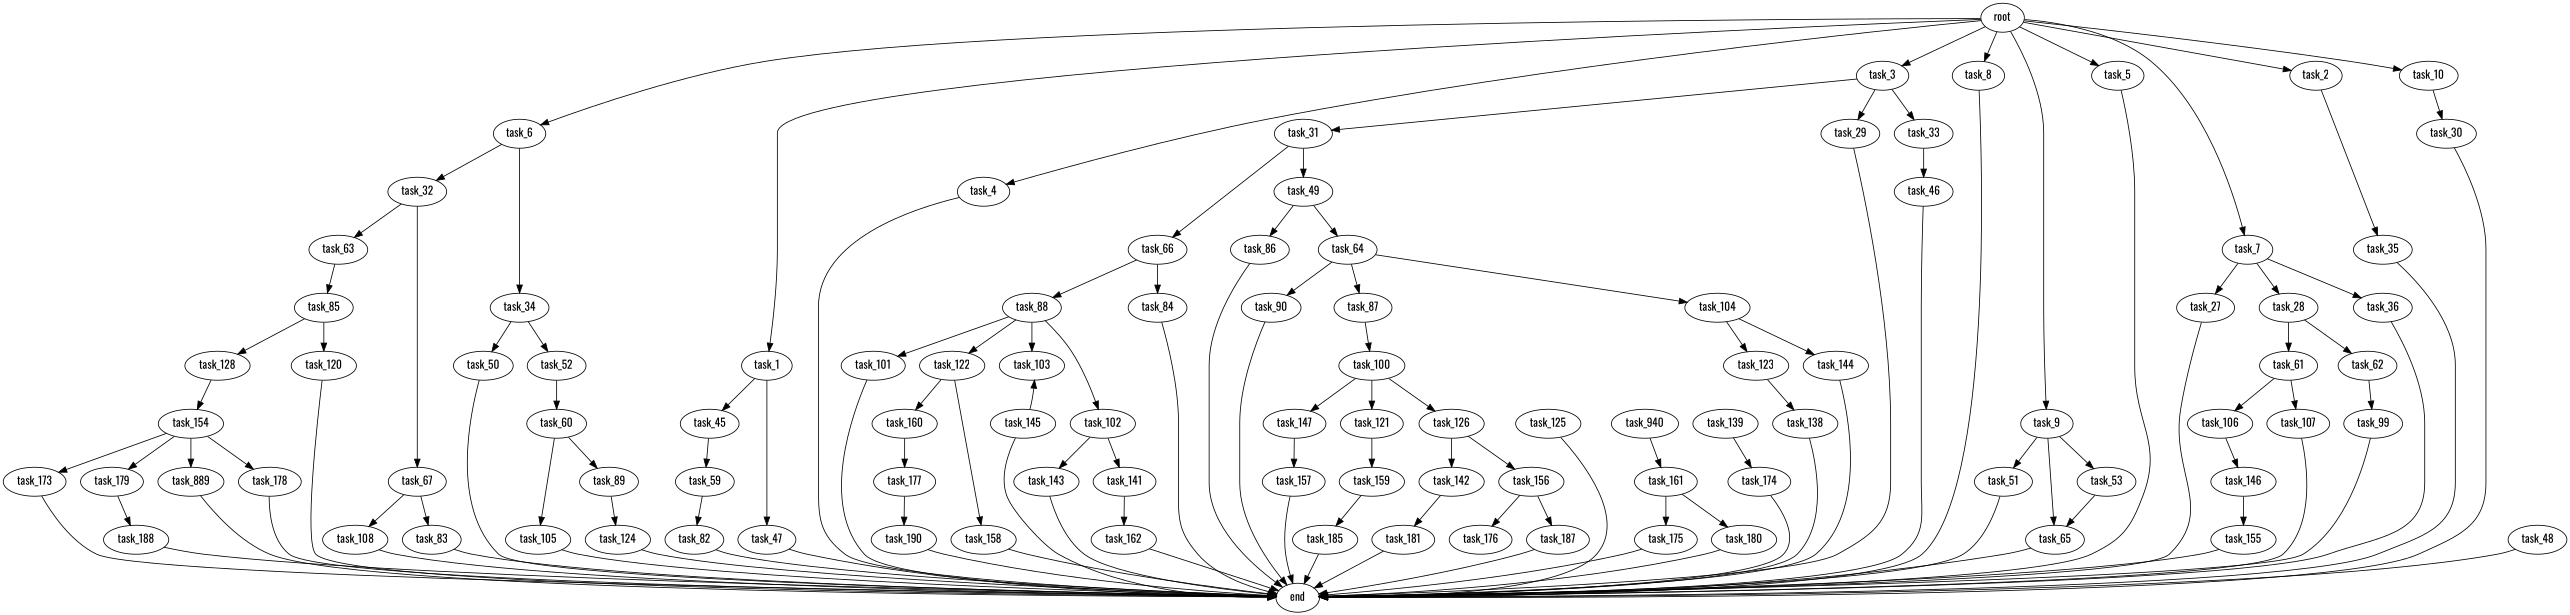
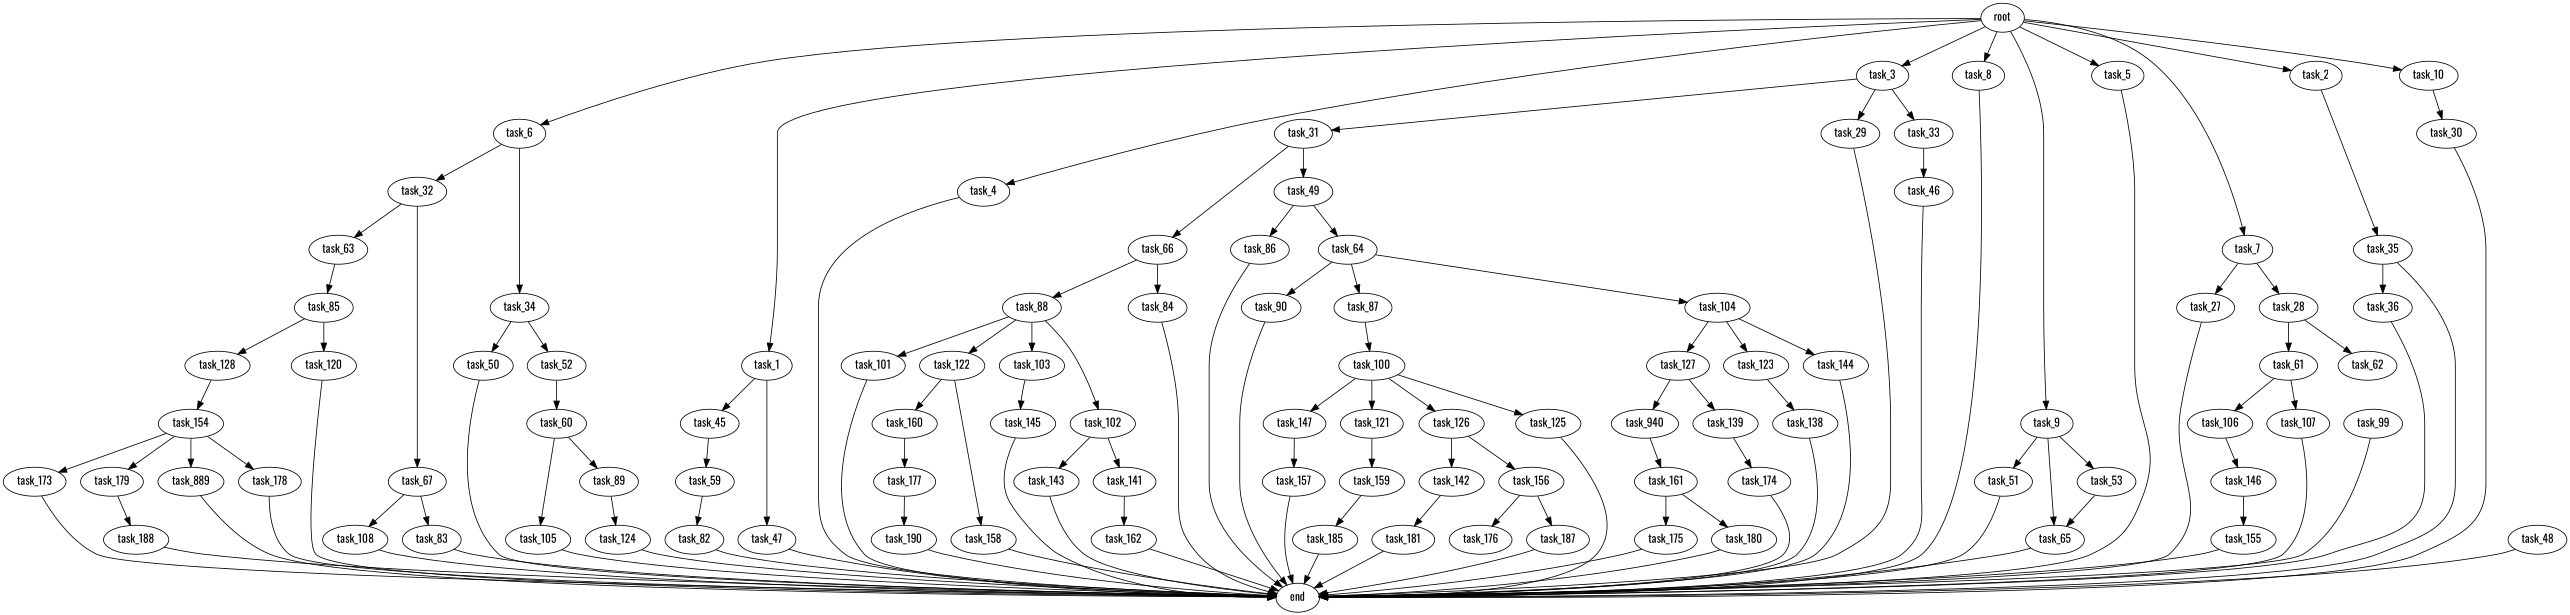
edge "task_7" -> "task_36": now "task_35" -> "task_36"
node "task_127": added
edge "task_62" -> "task_99": removed
edge "task_100" -> "task_125": added
edge "task_145" -> "task_103": reversed
